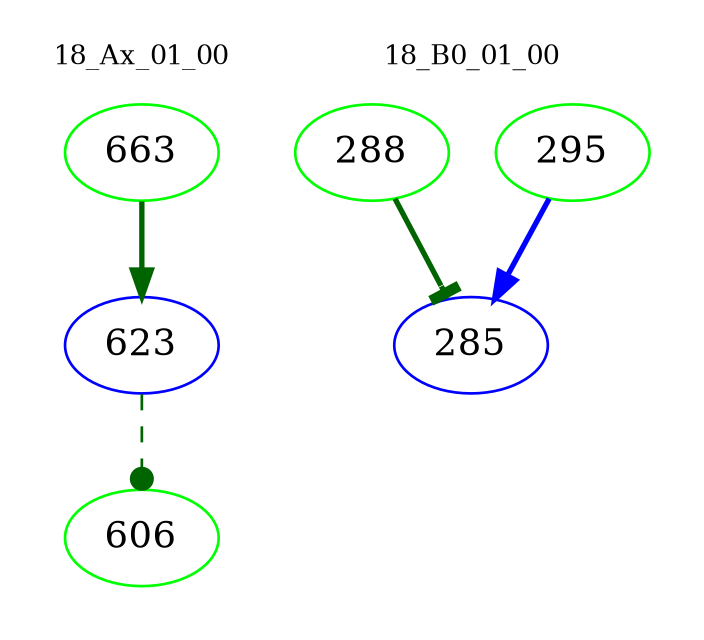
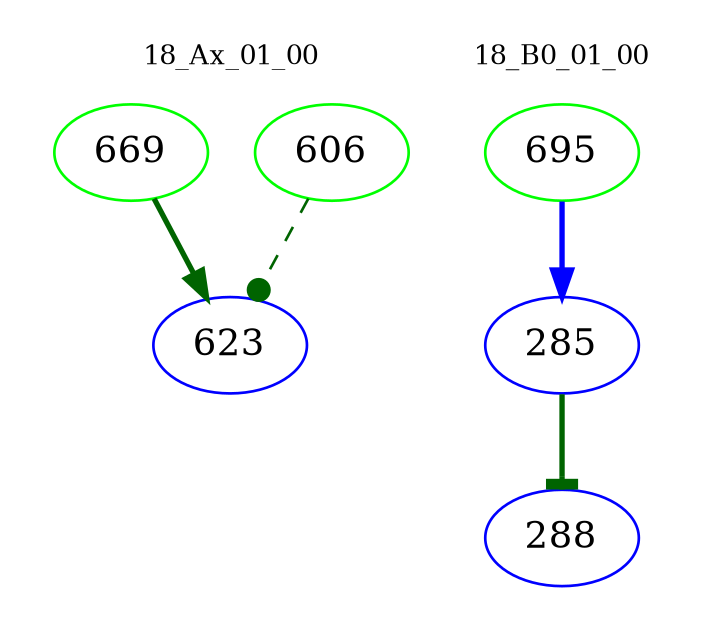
node "663": label "663" -> "669"
node "288": color green -> blue
node "295": label "295" -> "695"
edge "288" -> "285": reversed
edge "623" -> "606": reversed
